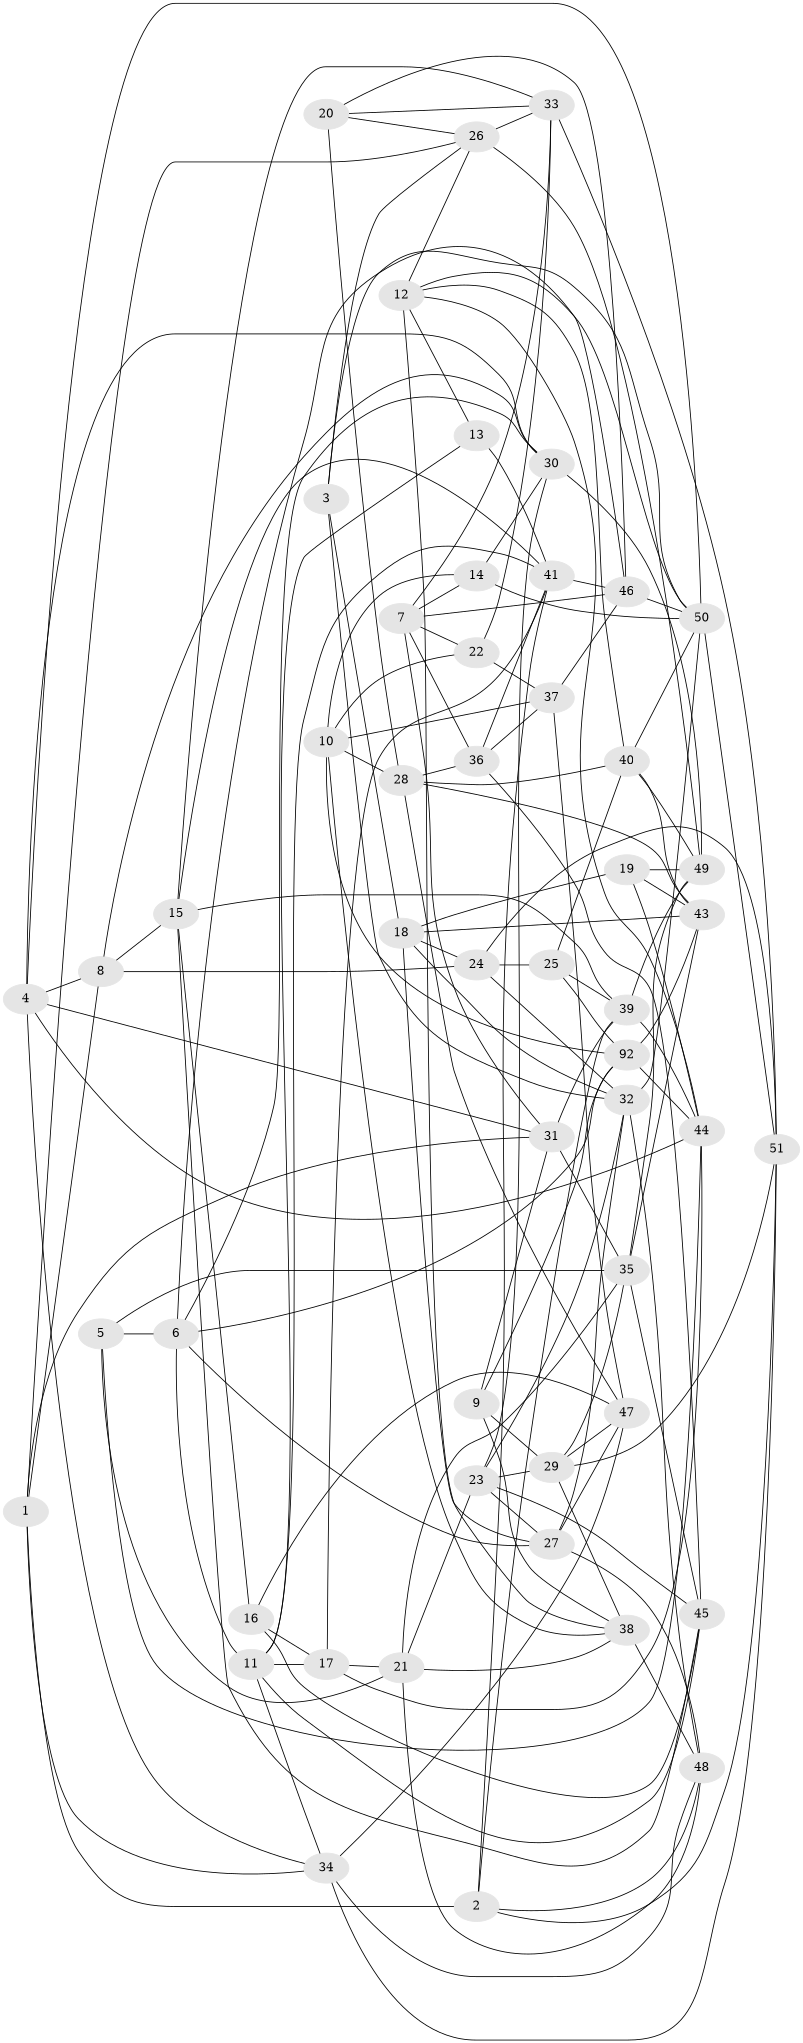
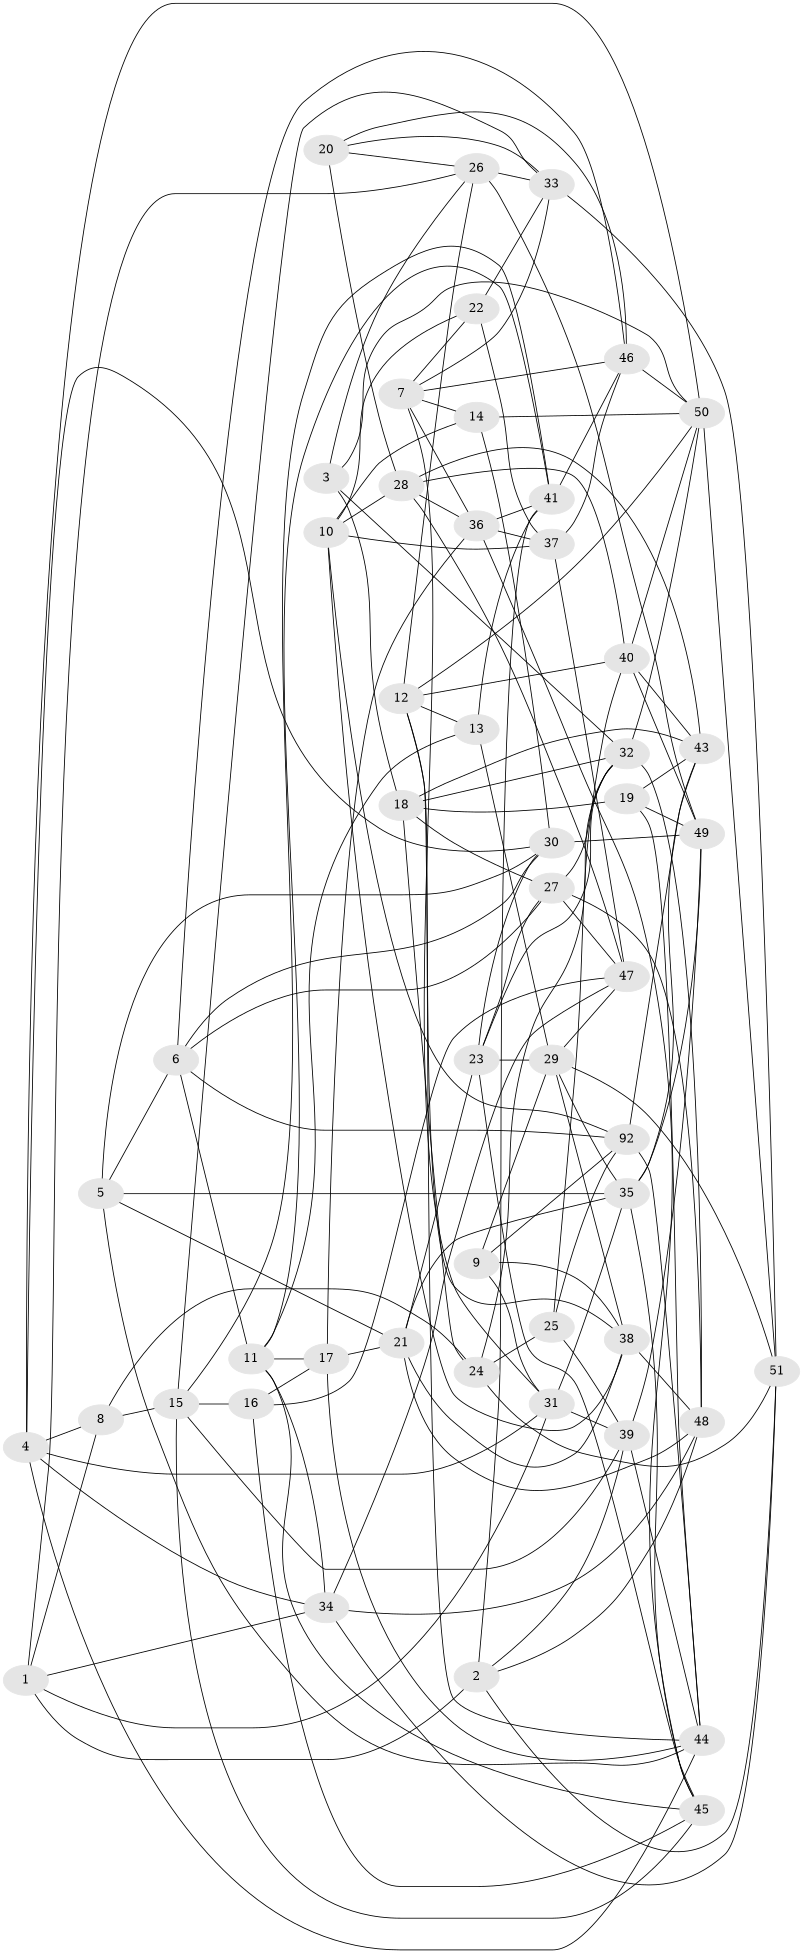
edge "30" -- "8": now "30" -- "5"
edge "13" -- "29": added
edge "41" -- "17": now "36" -- "17"
